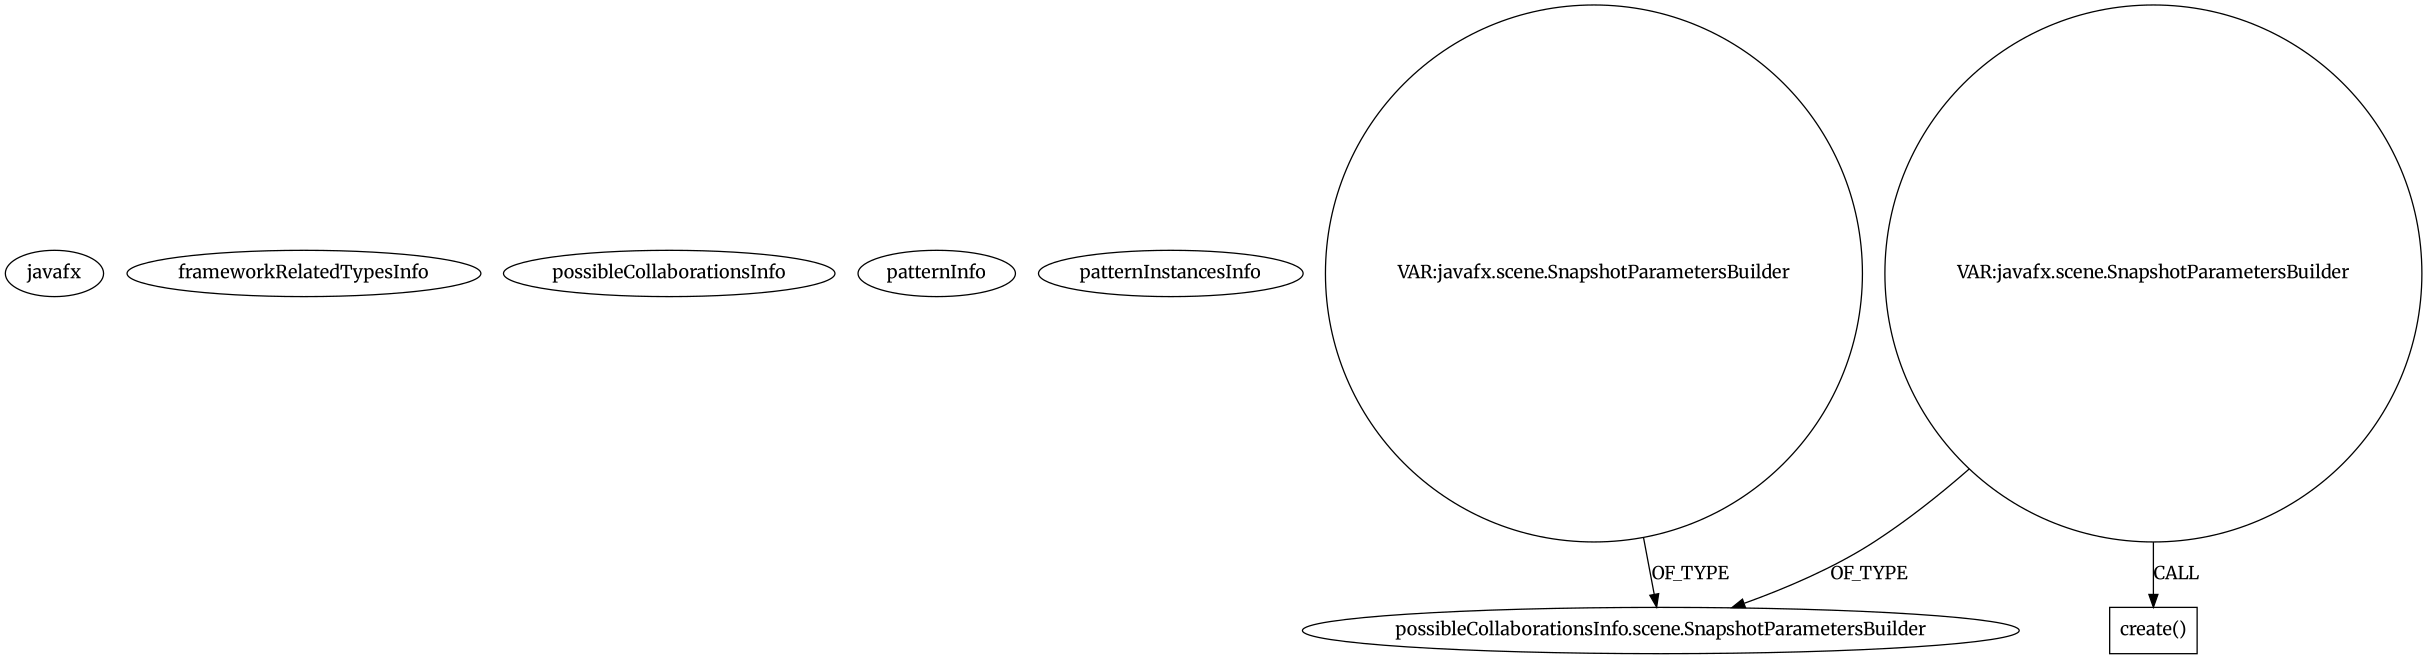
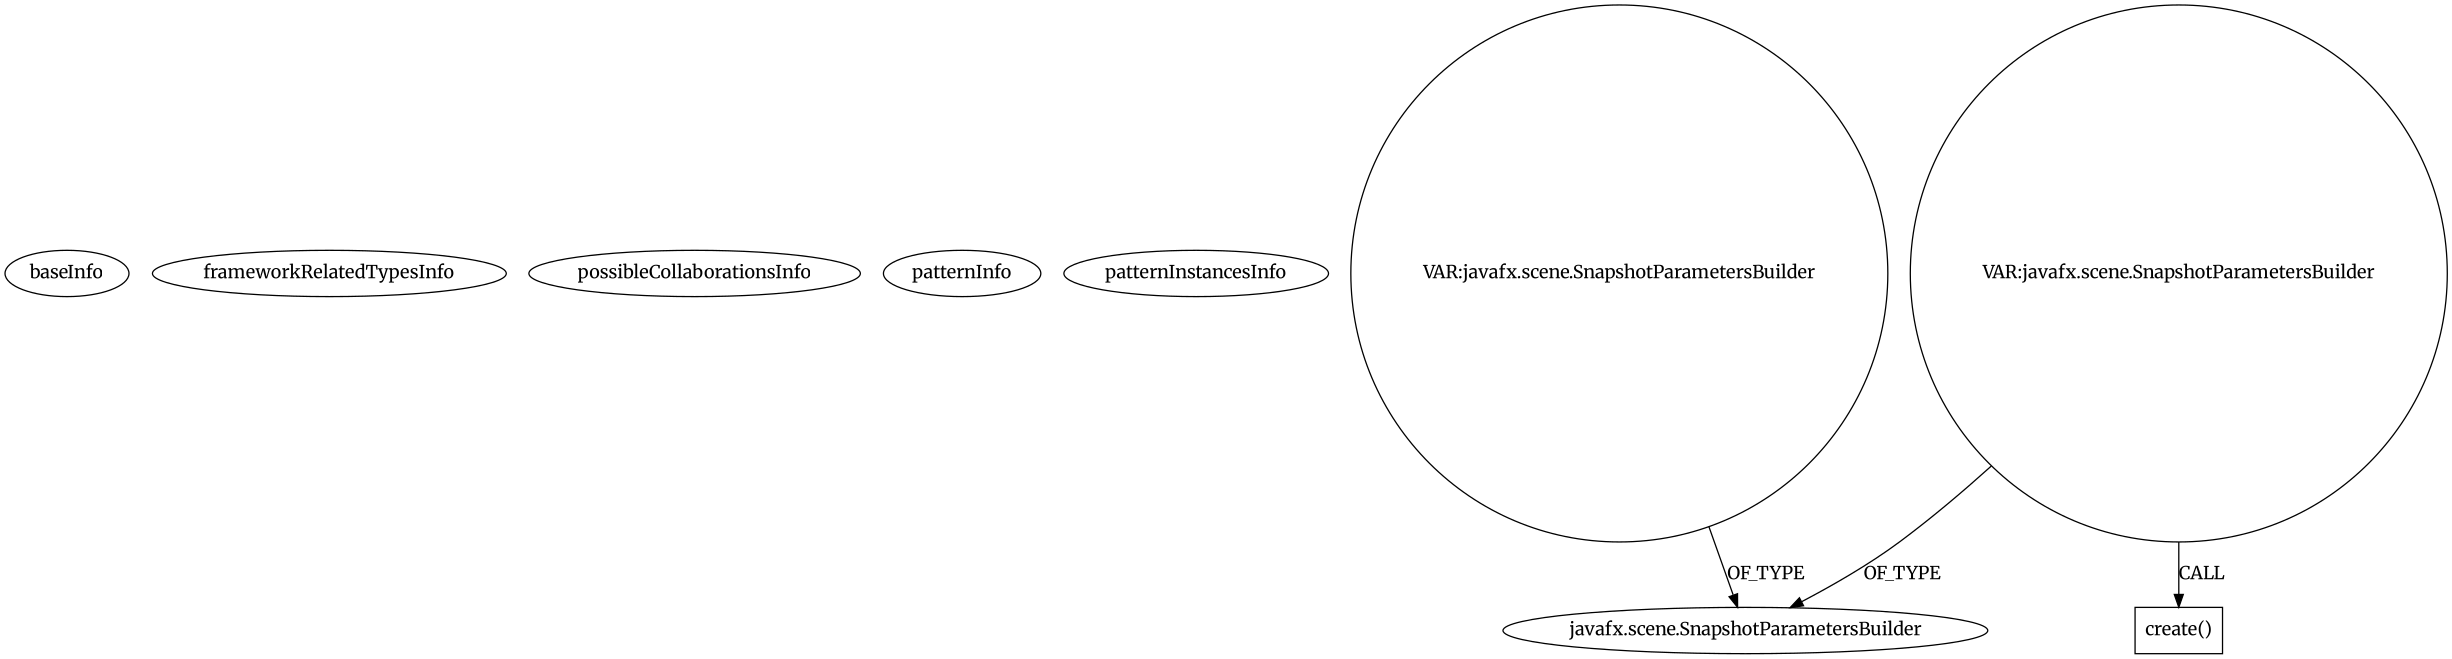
node "javafx": label "javafx" -> "baseInfo"
node "possibleCollaborationsInfo.scene.SnapshotParametersBuilder": label "possibleCollaborationsInfo.scene.SnapshotParametersBuilder" -> "javafx.scene.SnapshotParametersBuilder"
